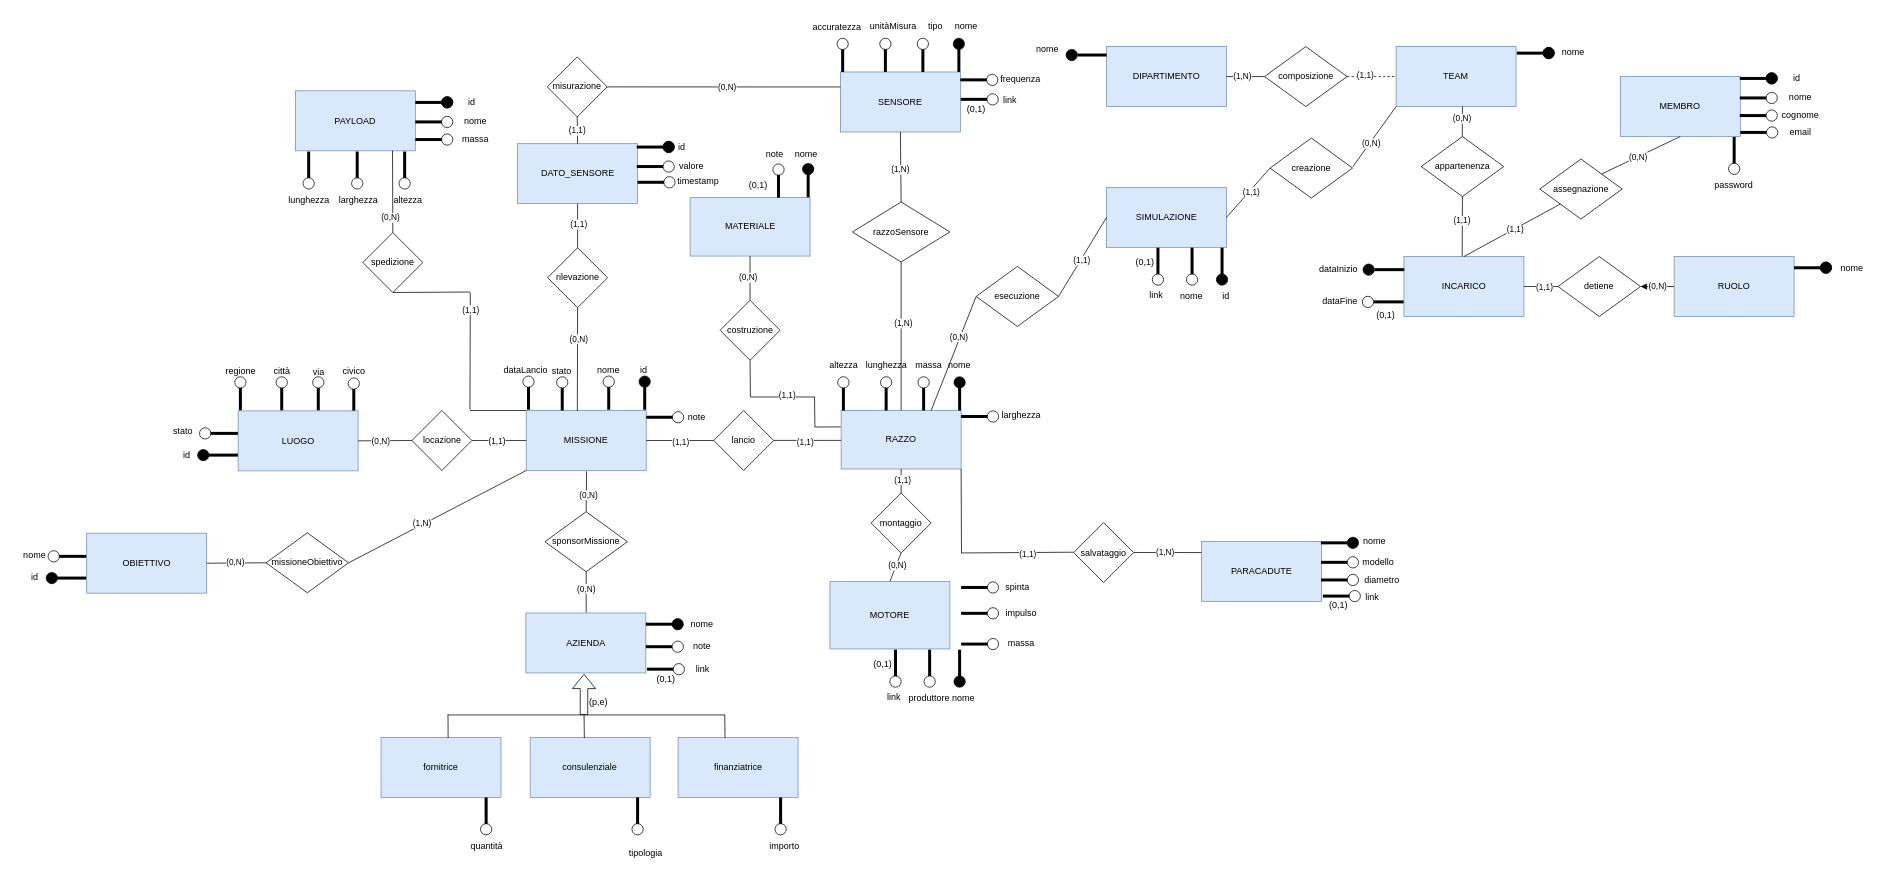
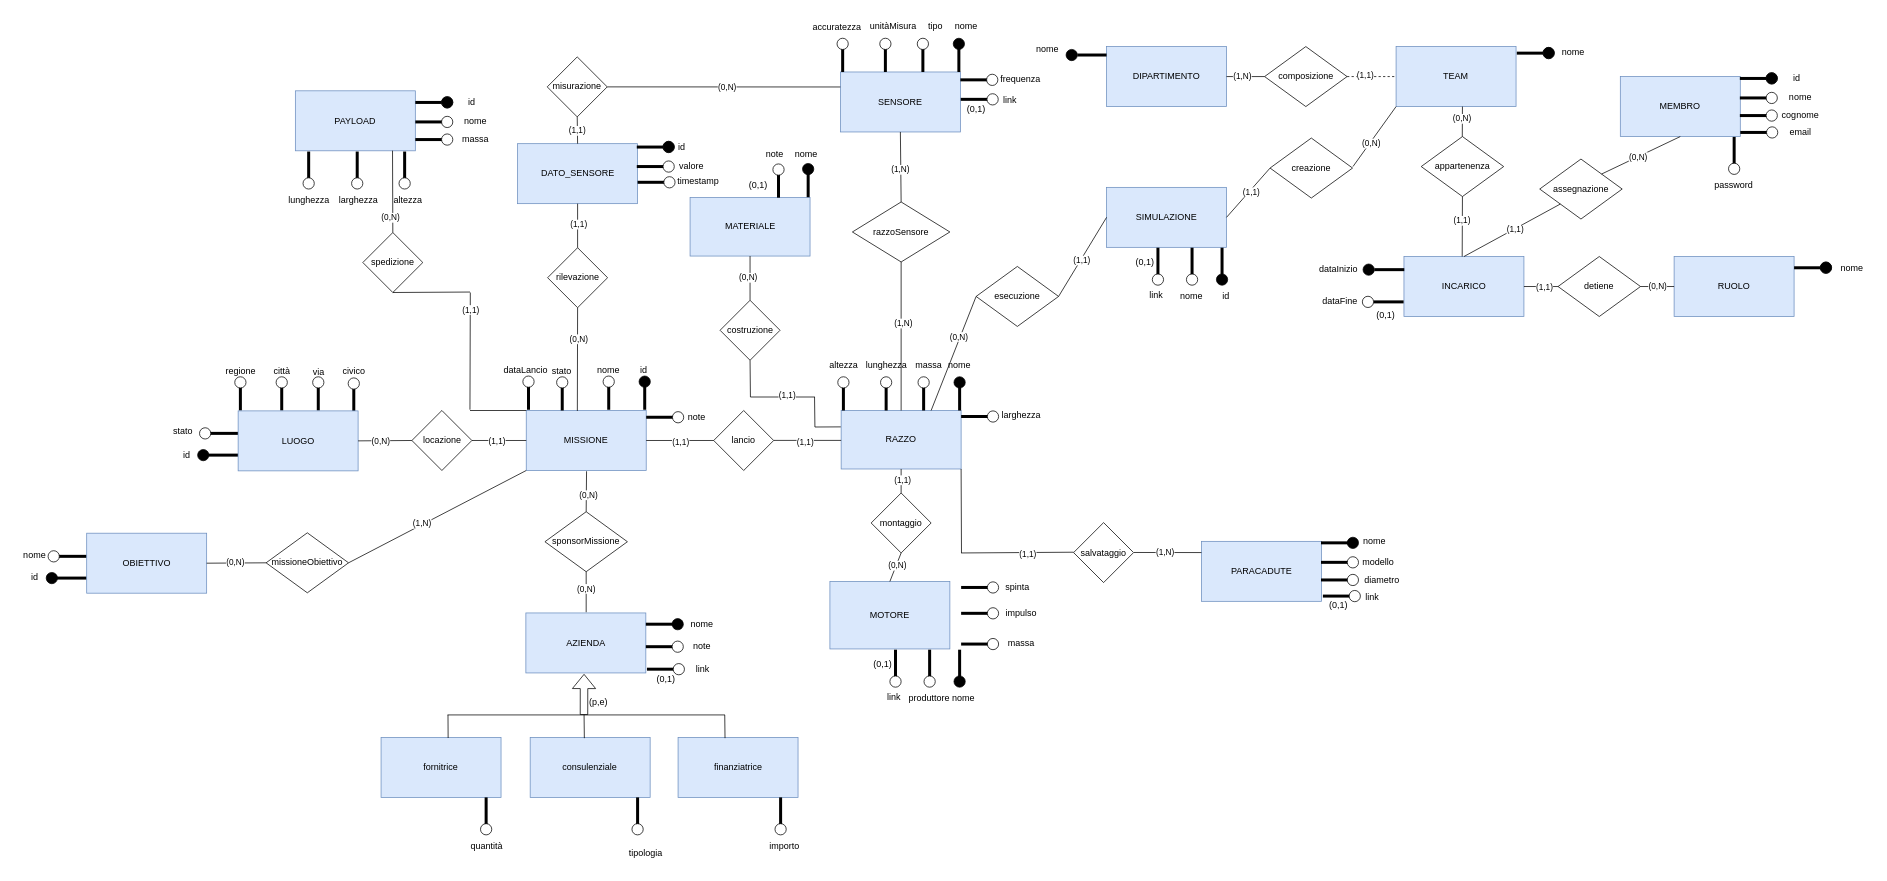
edge "RUOLO" -> "detiene": arrowhead block -> none
